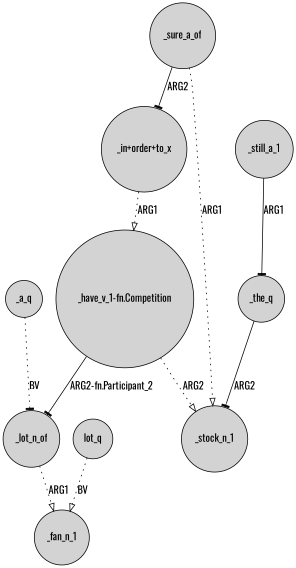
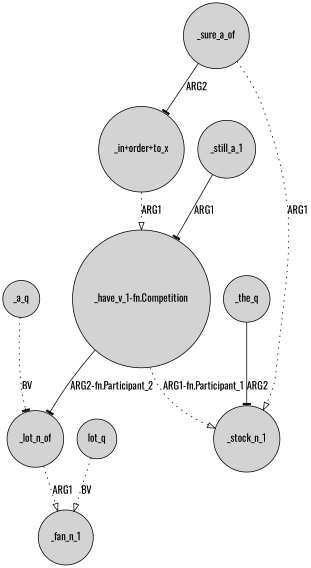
edge "_still_a_1" -> "_the_q": now "_still_a_1" -> "_have_v_1-fn.Competition"
edge "_have_v_1-fn.Competition" -> "_stock_n_1": label "ARG2" -> "ARG1-fn.Participant_1"
